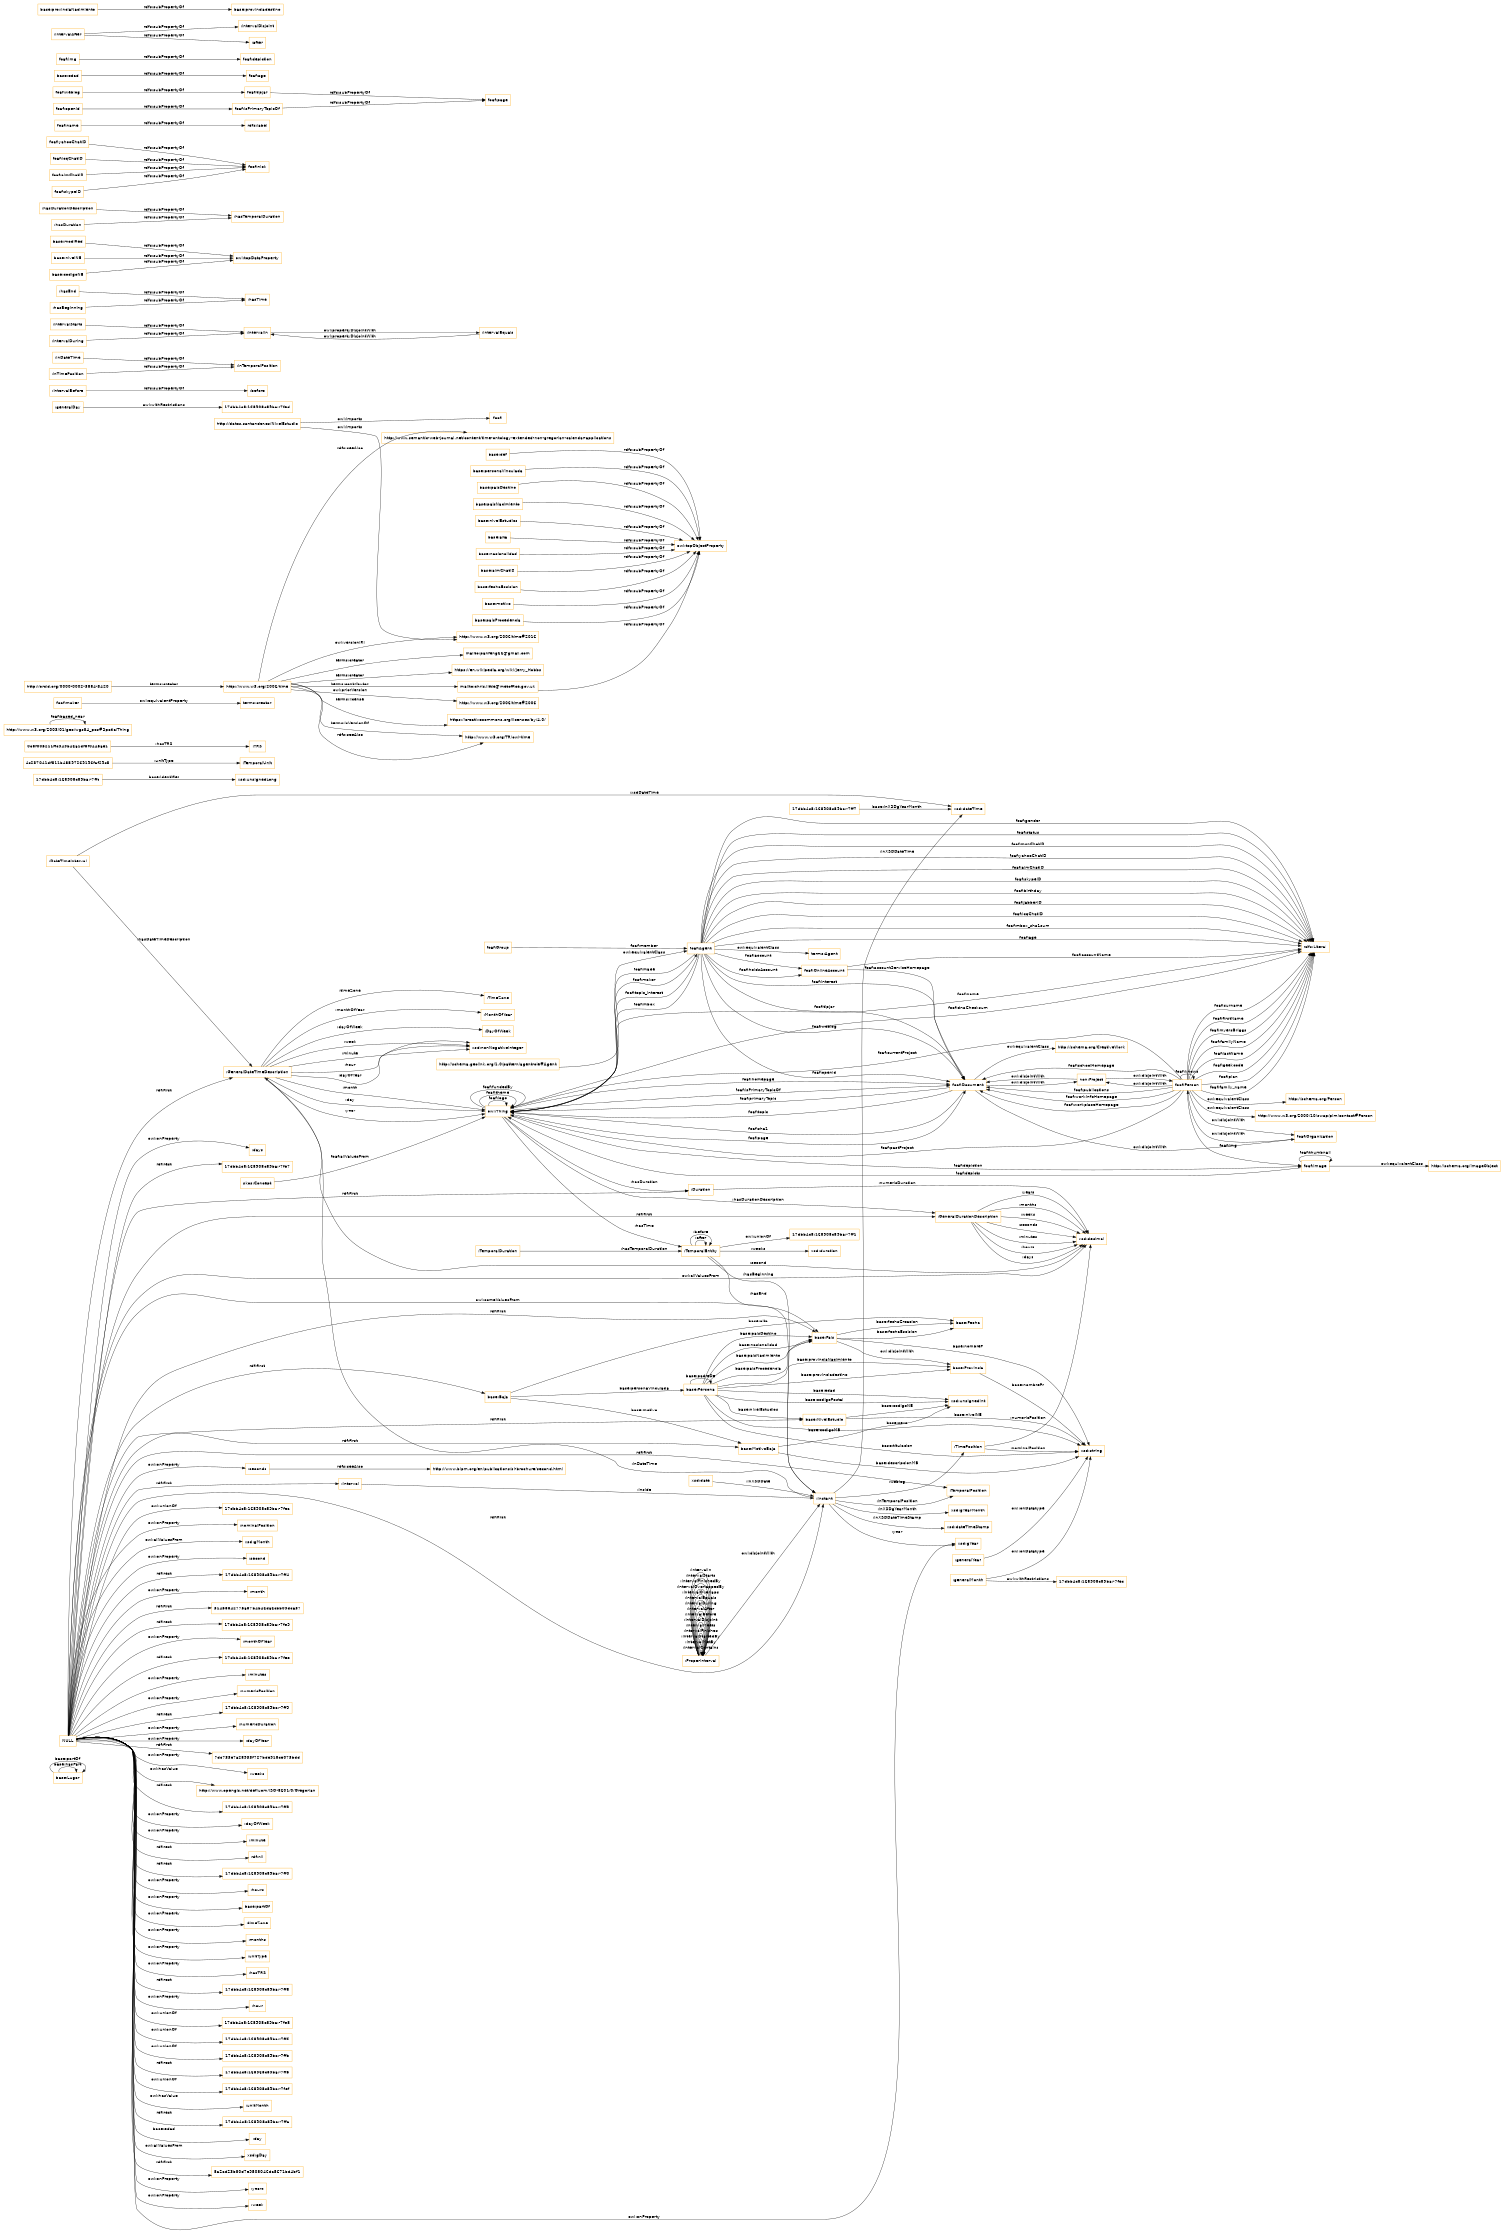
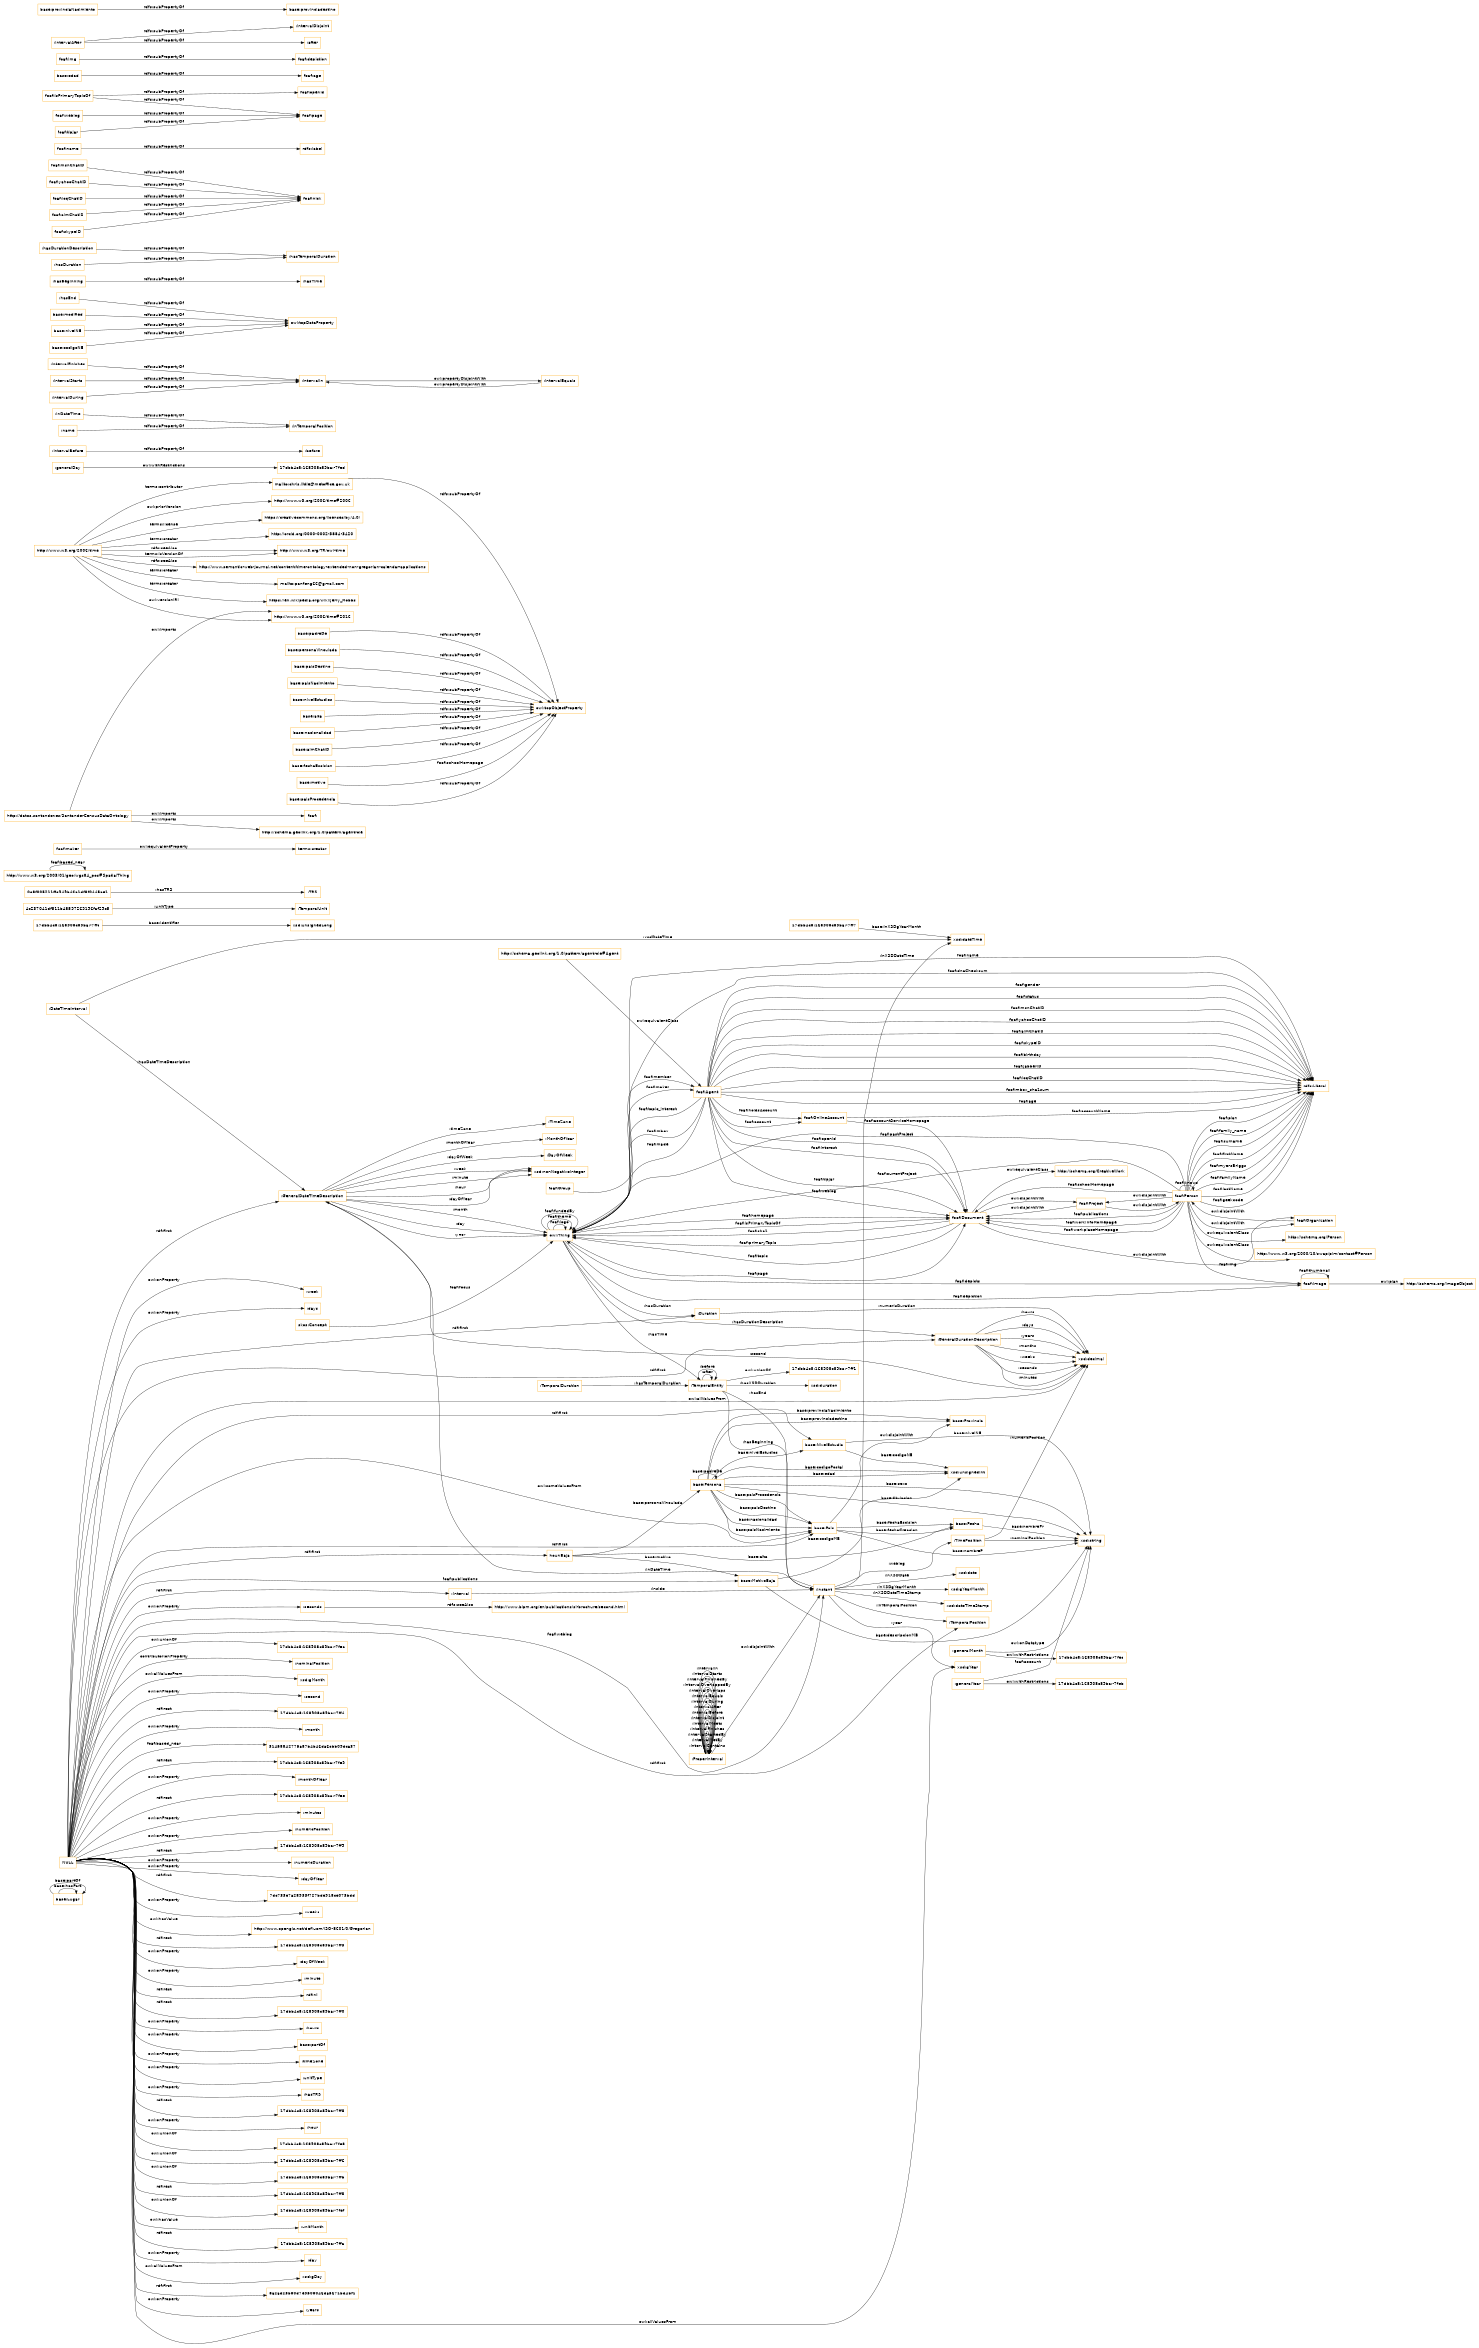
edge "foaf:weblog" -> "foaf:tipjar": now "foaf:weblog" -> "foaf:page"
edge "foaf:openid" -> "foaf:isPrimaryTopicOf": reversed
node "foaf:msnChatID": added
edge ":hasEnd" -> ":hasTime": now ":hasEnd" -> "owl:topDataProperty"
node ":intervalFinishes": added
node ":inTimePosition": label ":inTimePosition" -> ":name"
node "http://datos.santander.es/NivelEstudio": label "http://datos.santander.es/NivelEstudio" -> "http://datos.santander.es/SantanderCensusDataOntology"
node "base:def": label "base:def" -> "base:padreDe"
edge "base:motivo" -> "owl:topObjectProperty": label "rdfs:subPropertyOf" -> "foaf:schoolHomepage"
edge "http://orcid.org/0000-0002-3884-3420" -> "http://www.w3.org/2006/time": reversed
node "http://schema.geolink.org/1.0/pattern/agentrole": added
node "terms:Agent": removed
node "non:Project": label "non:Project" -> "foaf:Project"
edge "skos:Concept" -> "owl:Thing": label "foaf:allValuesFrom" -> "foaf:focus"
edge "foaf:Image" -> "http://schema.org/ImageObject": label "owl:equivalentClass" -> "owl:plan"
node "17dbb4c8:168908c89ba:-7fe7": removed
edge ":TemporalEntity" -> "xsd:duration": label ":weeks" -> ":hasXSDDuration"
node "base:Baja": label "base:Baja" -> "hour:Baja"
edge "base:Provincia" -> "xsd:string": now "base:Fecha" -> "xsd:string"
edge "NULL" -> "base:MotivoBaja": label "rdf:first" -> "foaf:publications"
edge "xsd:date" -> ":Instant": reversed
edge ":generalYear" -> "xsd:string": label "owl:onDatatype" -> "foaf:account"
edge "NULL" -> ":Instant": label "rdf:first" -> "foaf:weblog"
edge "NULL" -> ":nominalPosition": label "owl:onProperty" -> "contributor:onProperty"
edge "NULL" -> "31458842775a87b4b46da6cbb09dca37": label "rdf:first" -> "foaf:based_near"
node "17dbb4c8:168908c89ba:-7feb": added
node ":months": removed
edge "NULL" -> ":day": label "base:edad" -> "owl:onProperty"
edge "NULL" -> "xsd:gYear": label "owl:onProperty" -> "owl:allValuesFrom"
